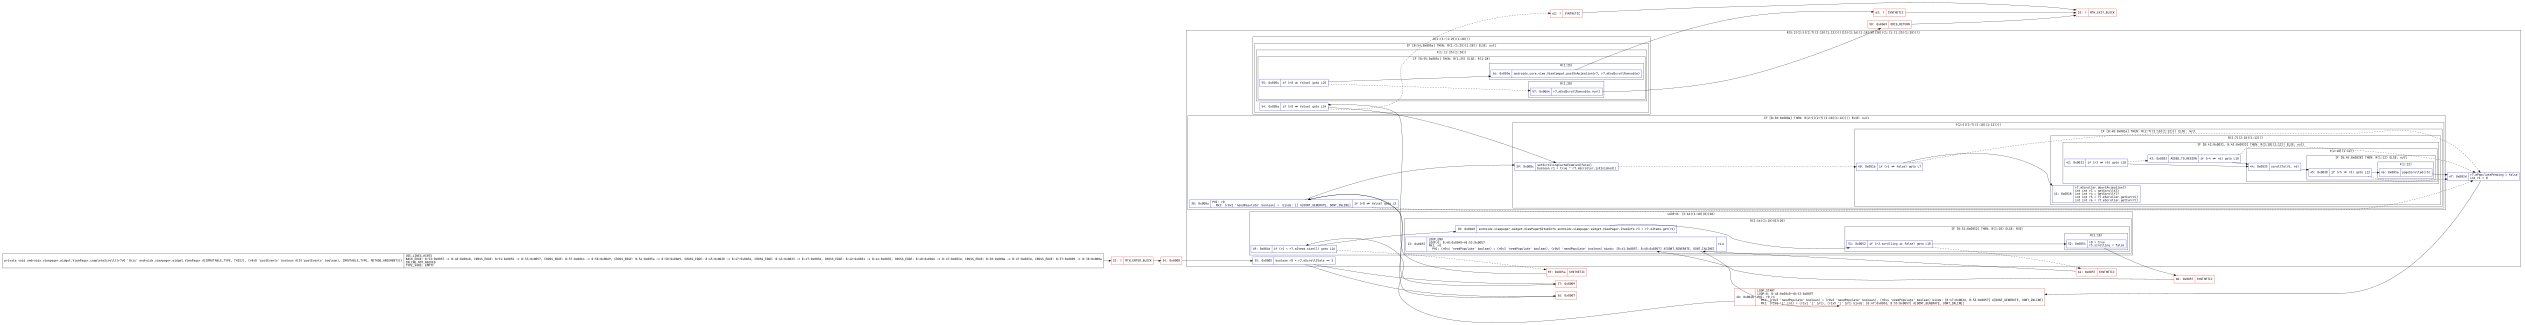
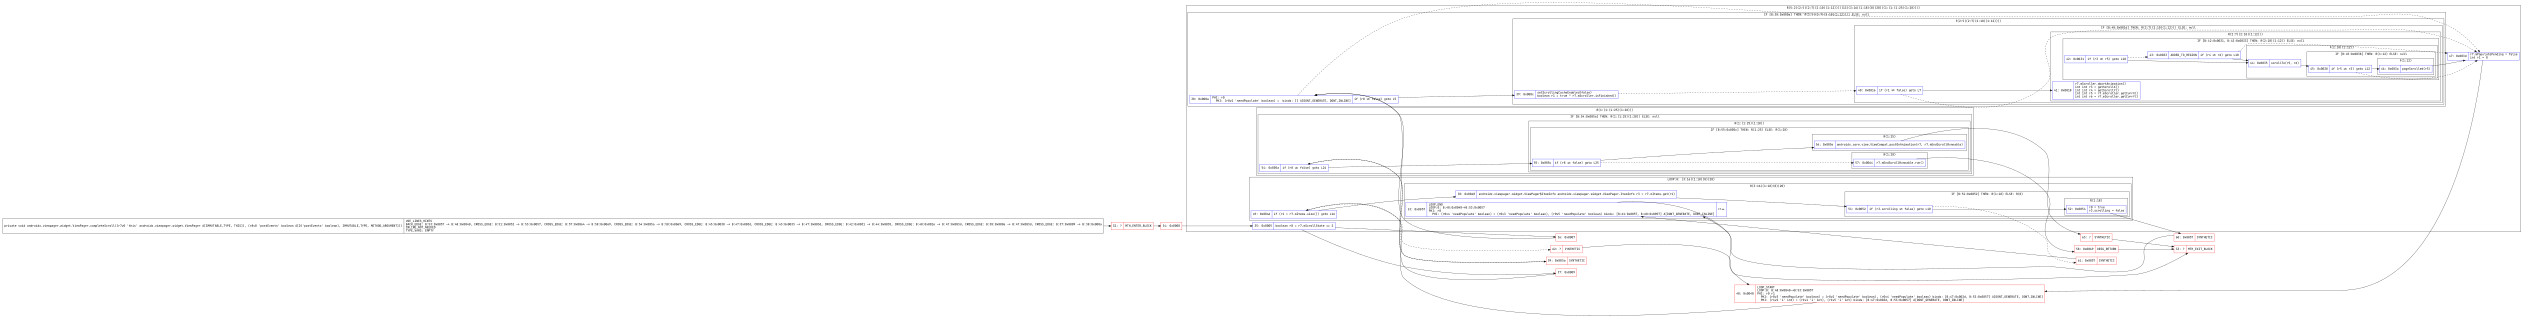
edge "54: 0x005a" -> "39: 0x000c": now "54: 0x005a" -> "55: 0x005c"
